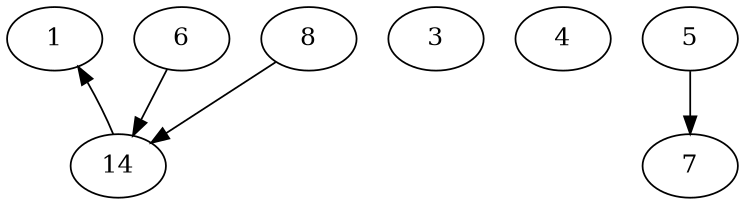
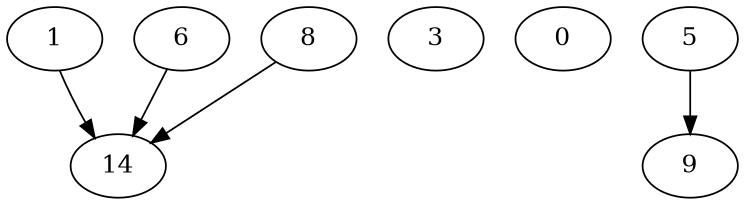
node "4": label "4" -> "0"
edge "14" -> "1": reversed
node "7": label "7" -> "9"
